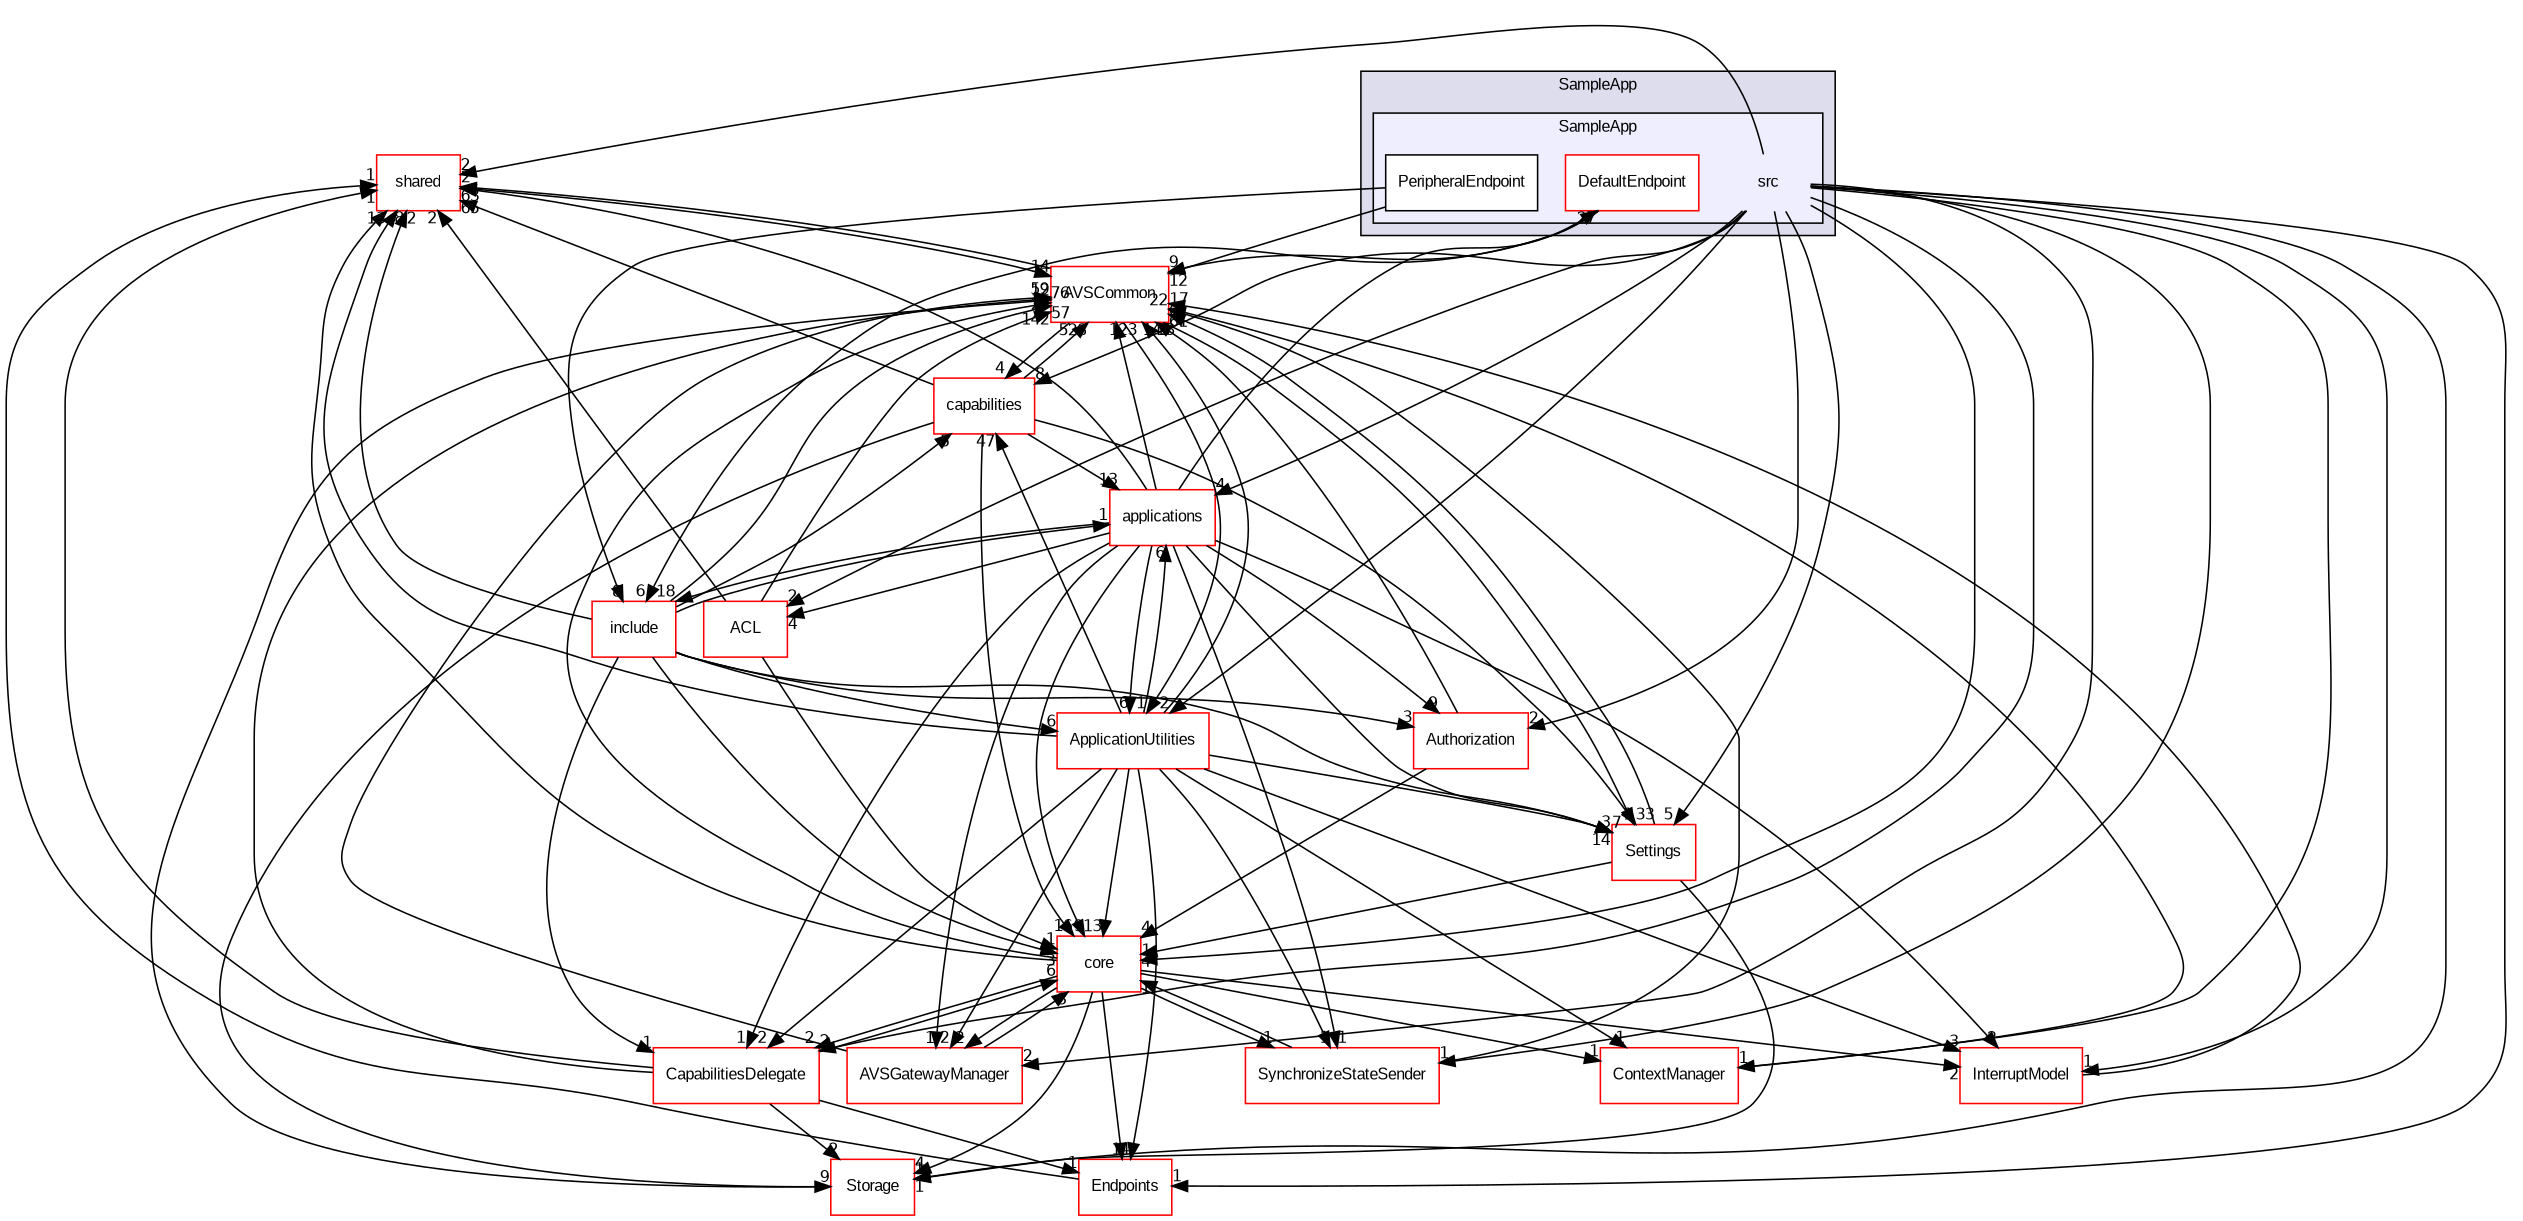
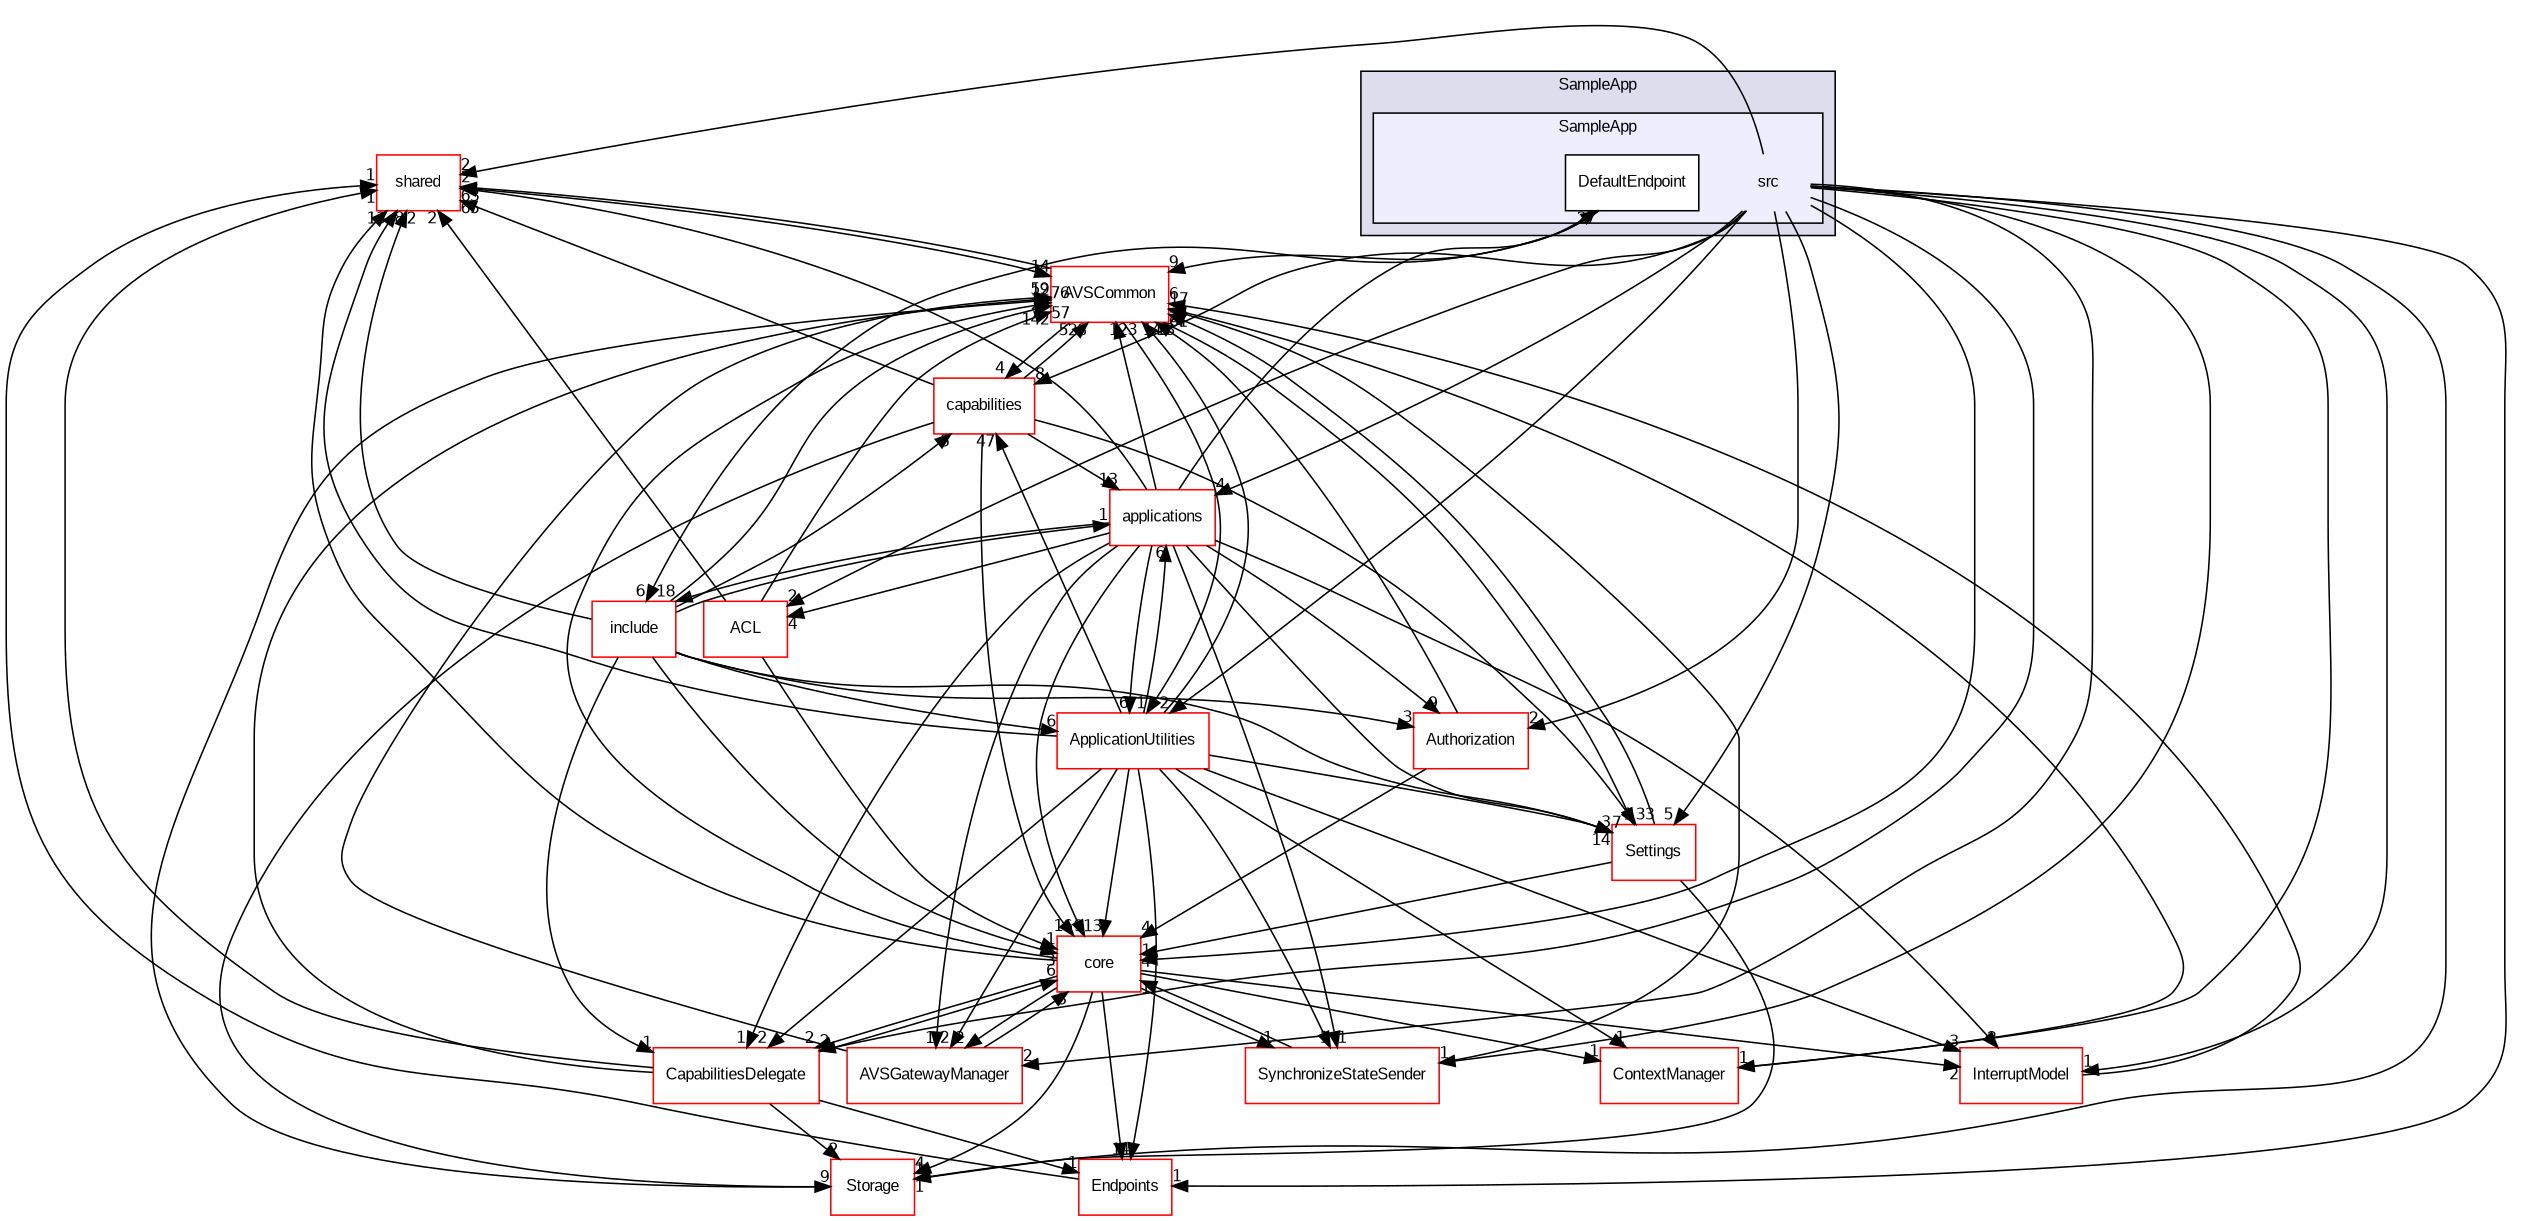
node "PeripheralEndpoint": removed
node "DefaultEndpoint": color red -> black
